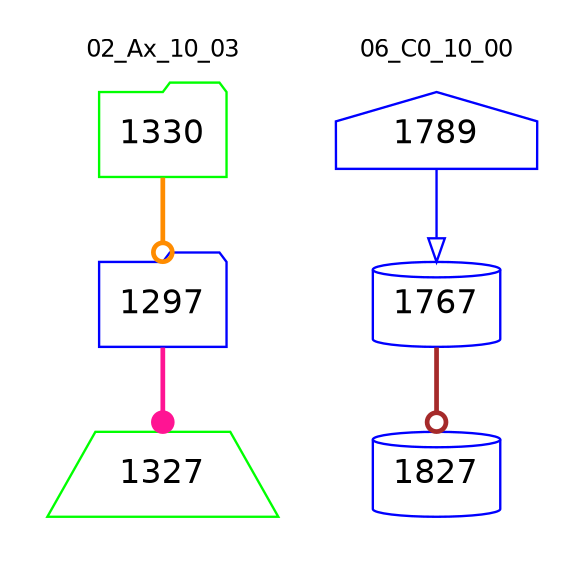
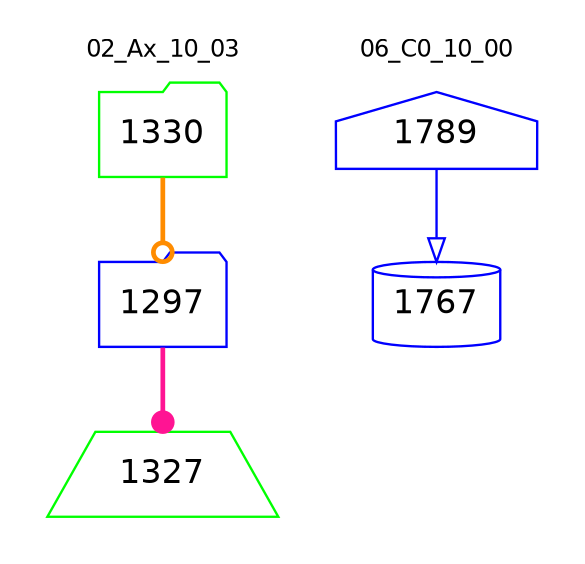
node "1827": removed
